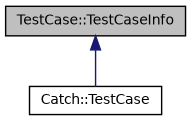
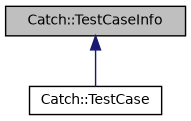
node "TestCase::TestCaseInfo": label "TestCase::TestCaseInfo" -> "Catch::TestCaseInfo"
